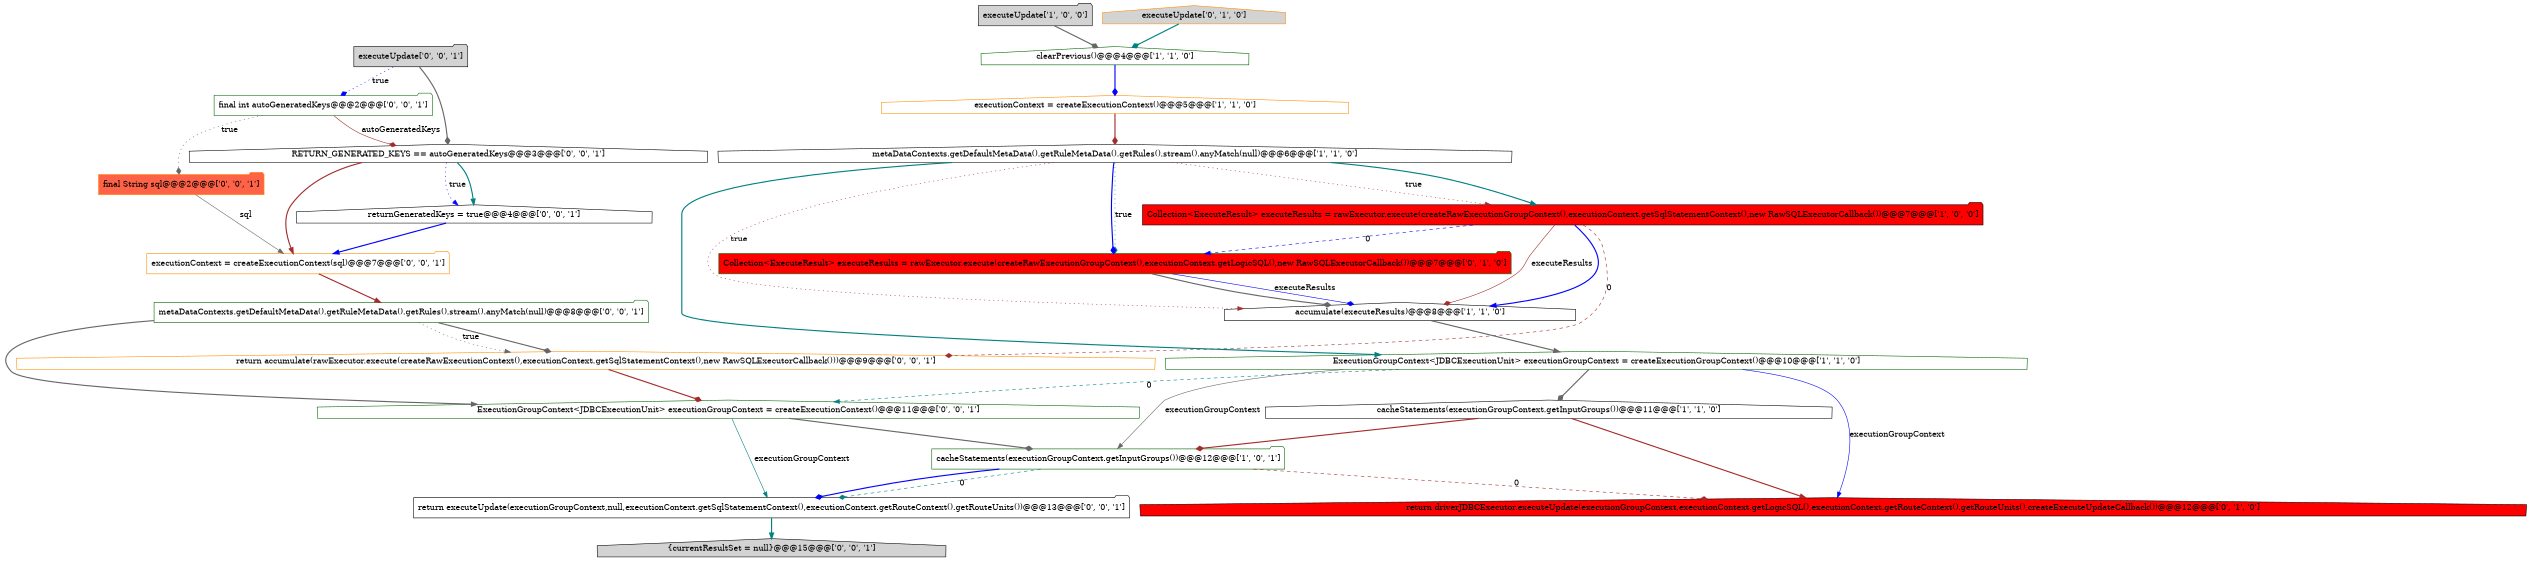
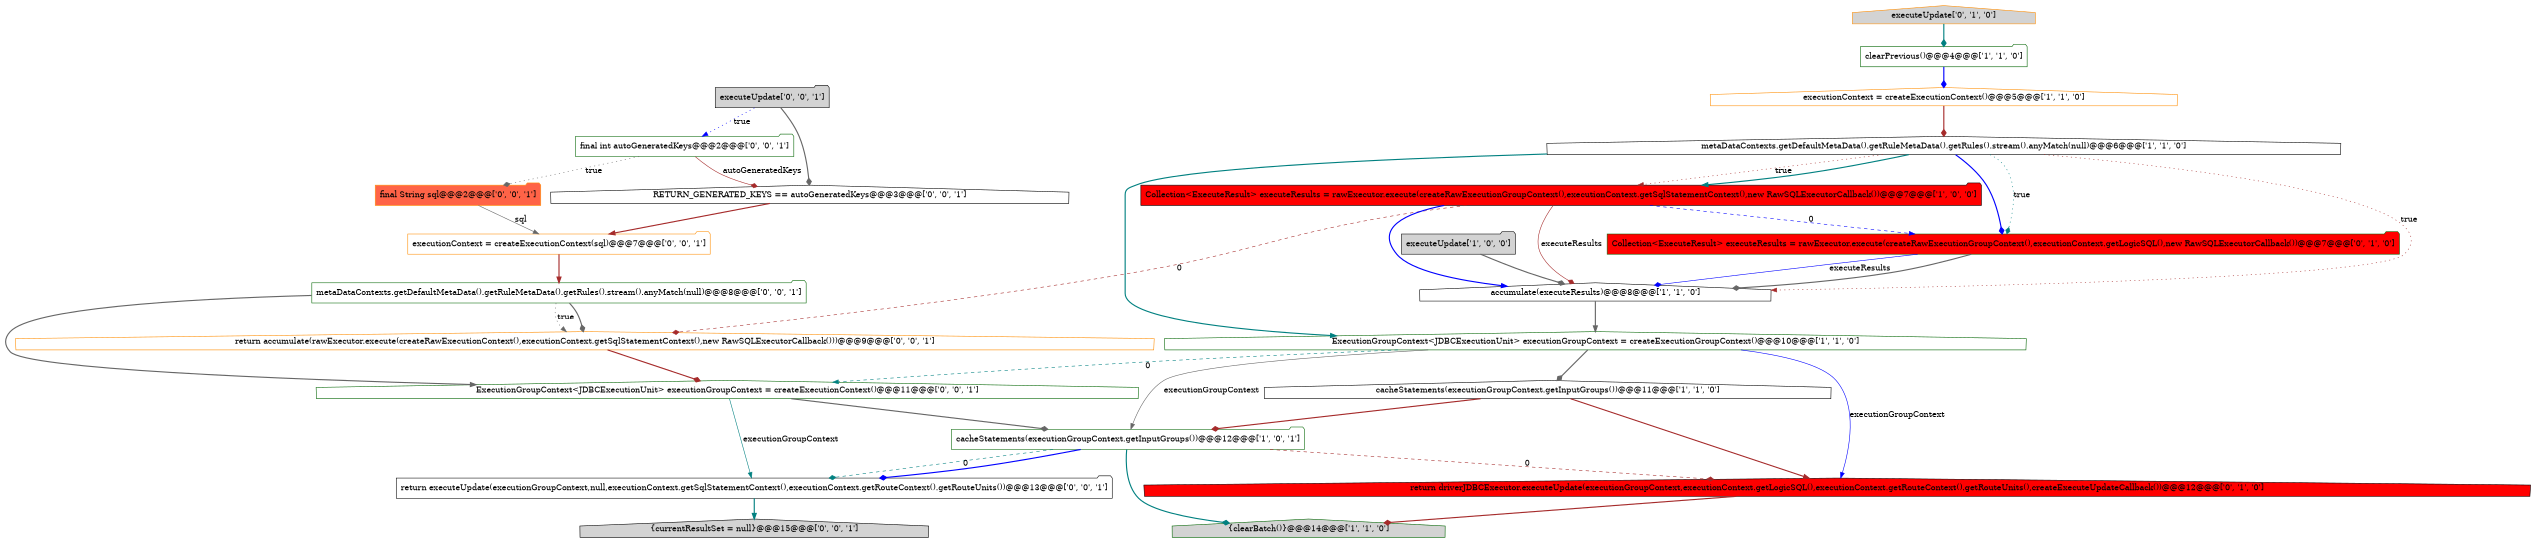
edge "executeUpdate['1', '0', '0']" -> "clearPrevious()@@@4@@@['1', '1', '0']": now "executeUpdate['1', '0', '0']" -> "accumulate(executeResults)@@@8@@@['1', '1', '0']"
node "clearPrevious()@@@4@@@['1', '1', '0']": shape house -> folder
edge "executeUpdate['0', '0', '1']" -> "final int autoGeneratedKeys@@@2@@@['0', '0', '1']": arrowhead diamond -> normal
node "returnGeneratedKeys = true@@@4@@@['0', '0', '1']": removed
node "{clearBatch()}@@@14@@@['1', '1', '0']": added
